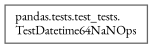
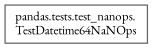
node "pandas.tests.test_tests. TestDatetime64NaNOps": label "pandas.tests.test_tests. TestDatetime64NaNOps" -> "pandas.tests.test_nanops. TestDatetime64NaNOps"
